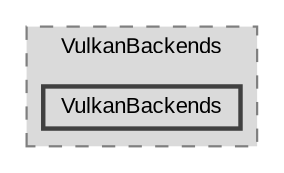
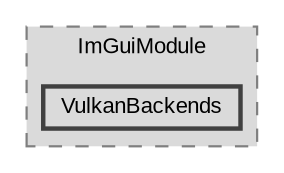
cluster "VulkanBackends": label "VulkanBackends" -> "ImGuiModule"
